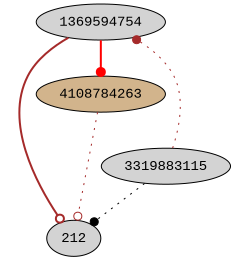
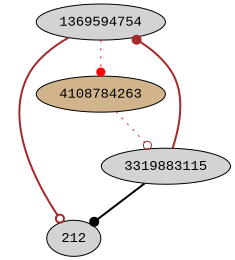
edge "1369594754" -> "4108784263": style bold -> dotted
edge "3319883115" -> "1369594754": style dotted -> bold
edge "4108784263" -> "212": now "4108784263" -> "3319883115"
edge "3319883115" -> "212": style dotted -> bold
